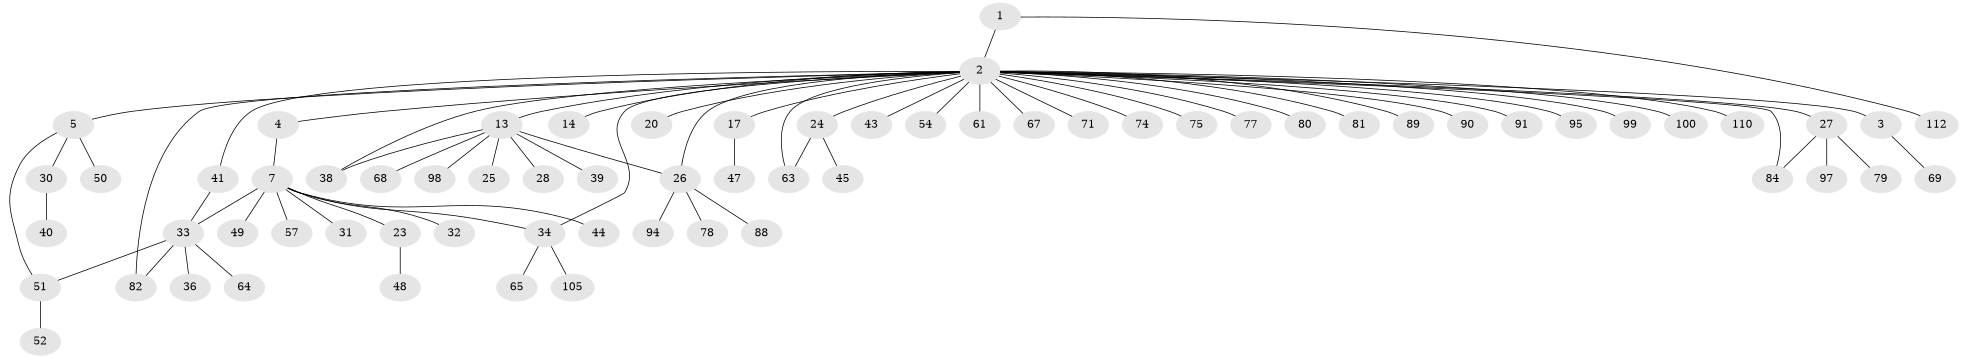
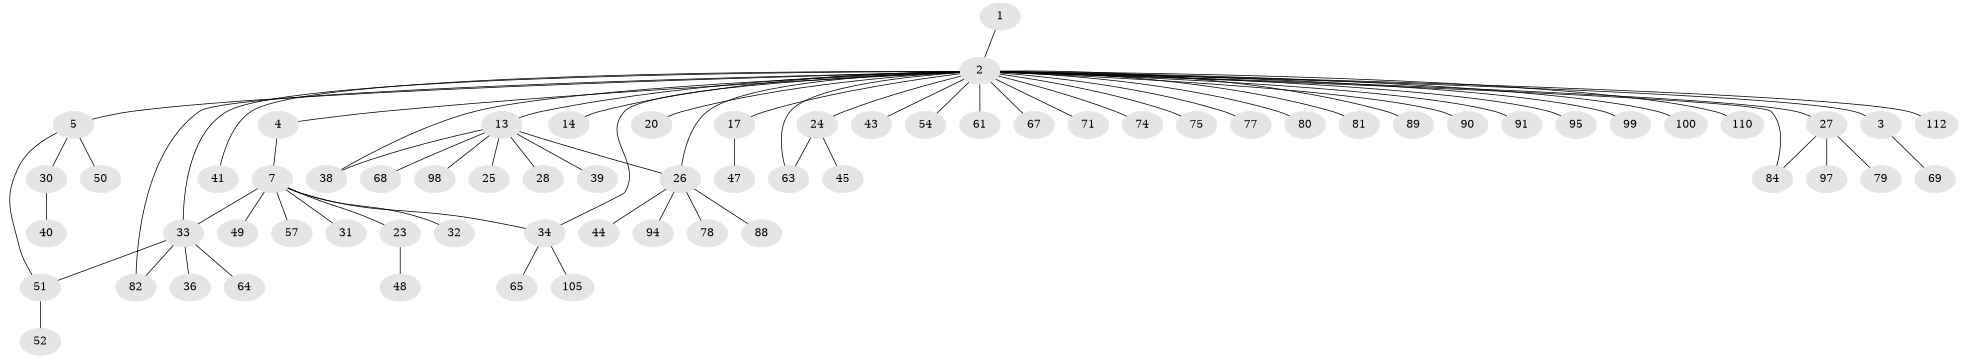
edge "1" -- "112": now "2" -- "112"
edge "41" -- "33": now "2" -- "33"
edge "7" -- "44": now "26" -- "44"
